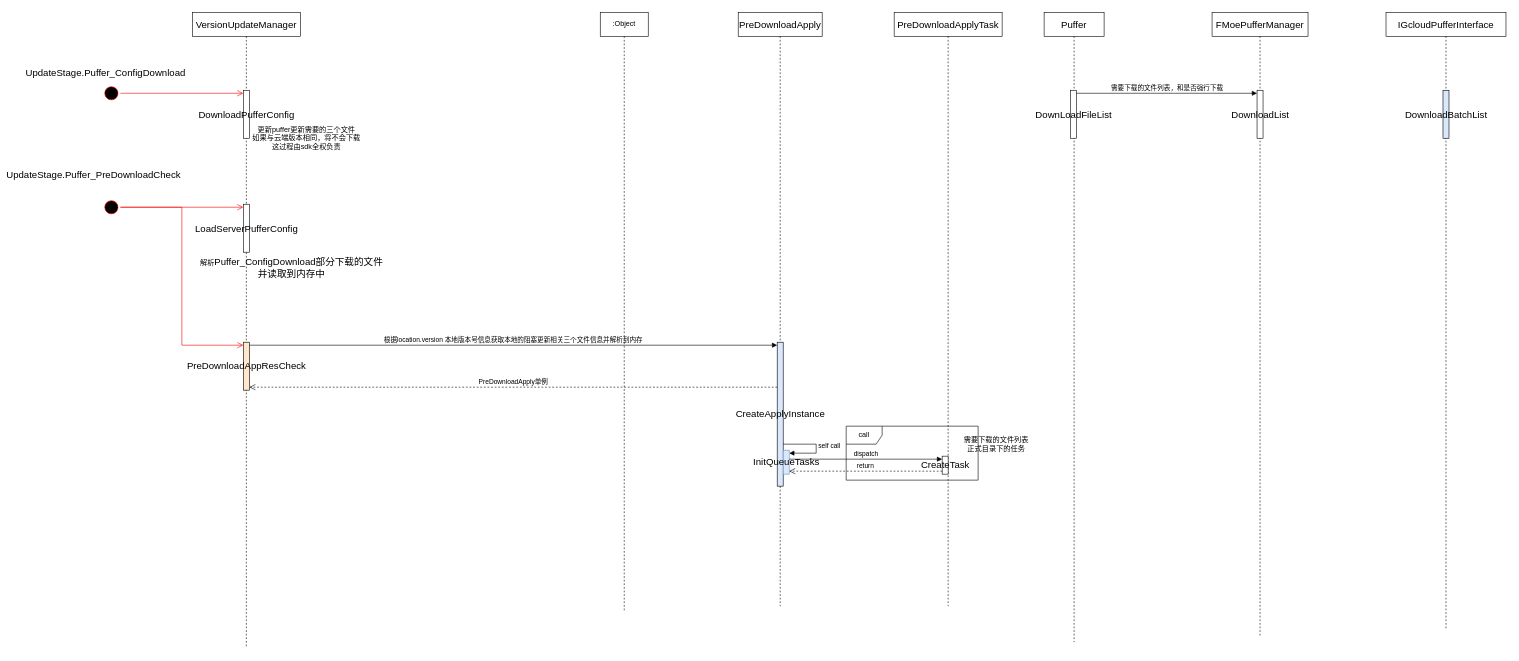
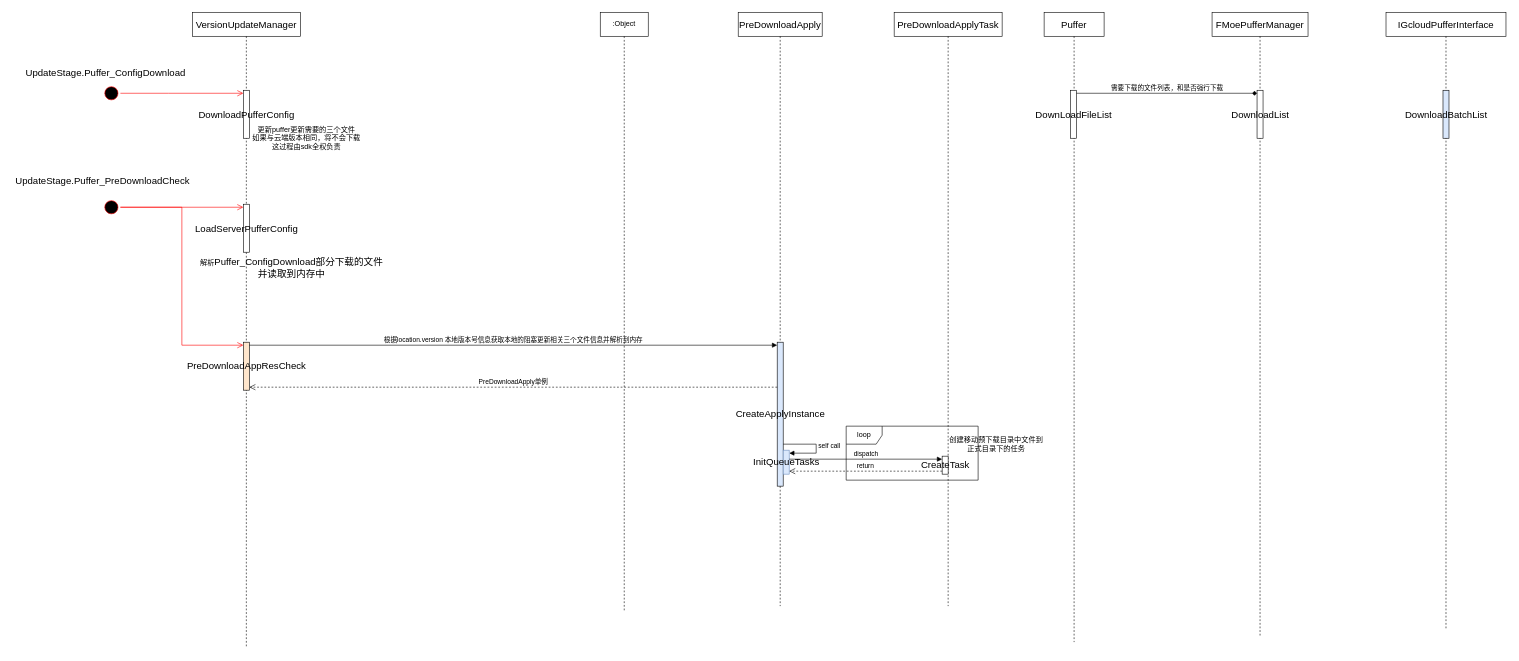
edge "DownLoadFileList" -> "DownloadList": arrowhead block -> diamond
node "UpdateStage.Puffer_PreDownloadCheck": moved (93, 174) -> (102, 180)
node "call": label "call" -> "loop"
node "需要下载的文件列表 正式目录下的任务": label "需要下载的文件列表 正式目录下的任务" -> "创建移动预下载目录中文件到 正式目录下的任务"
